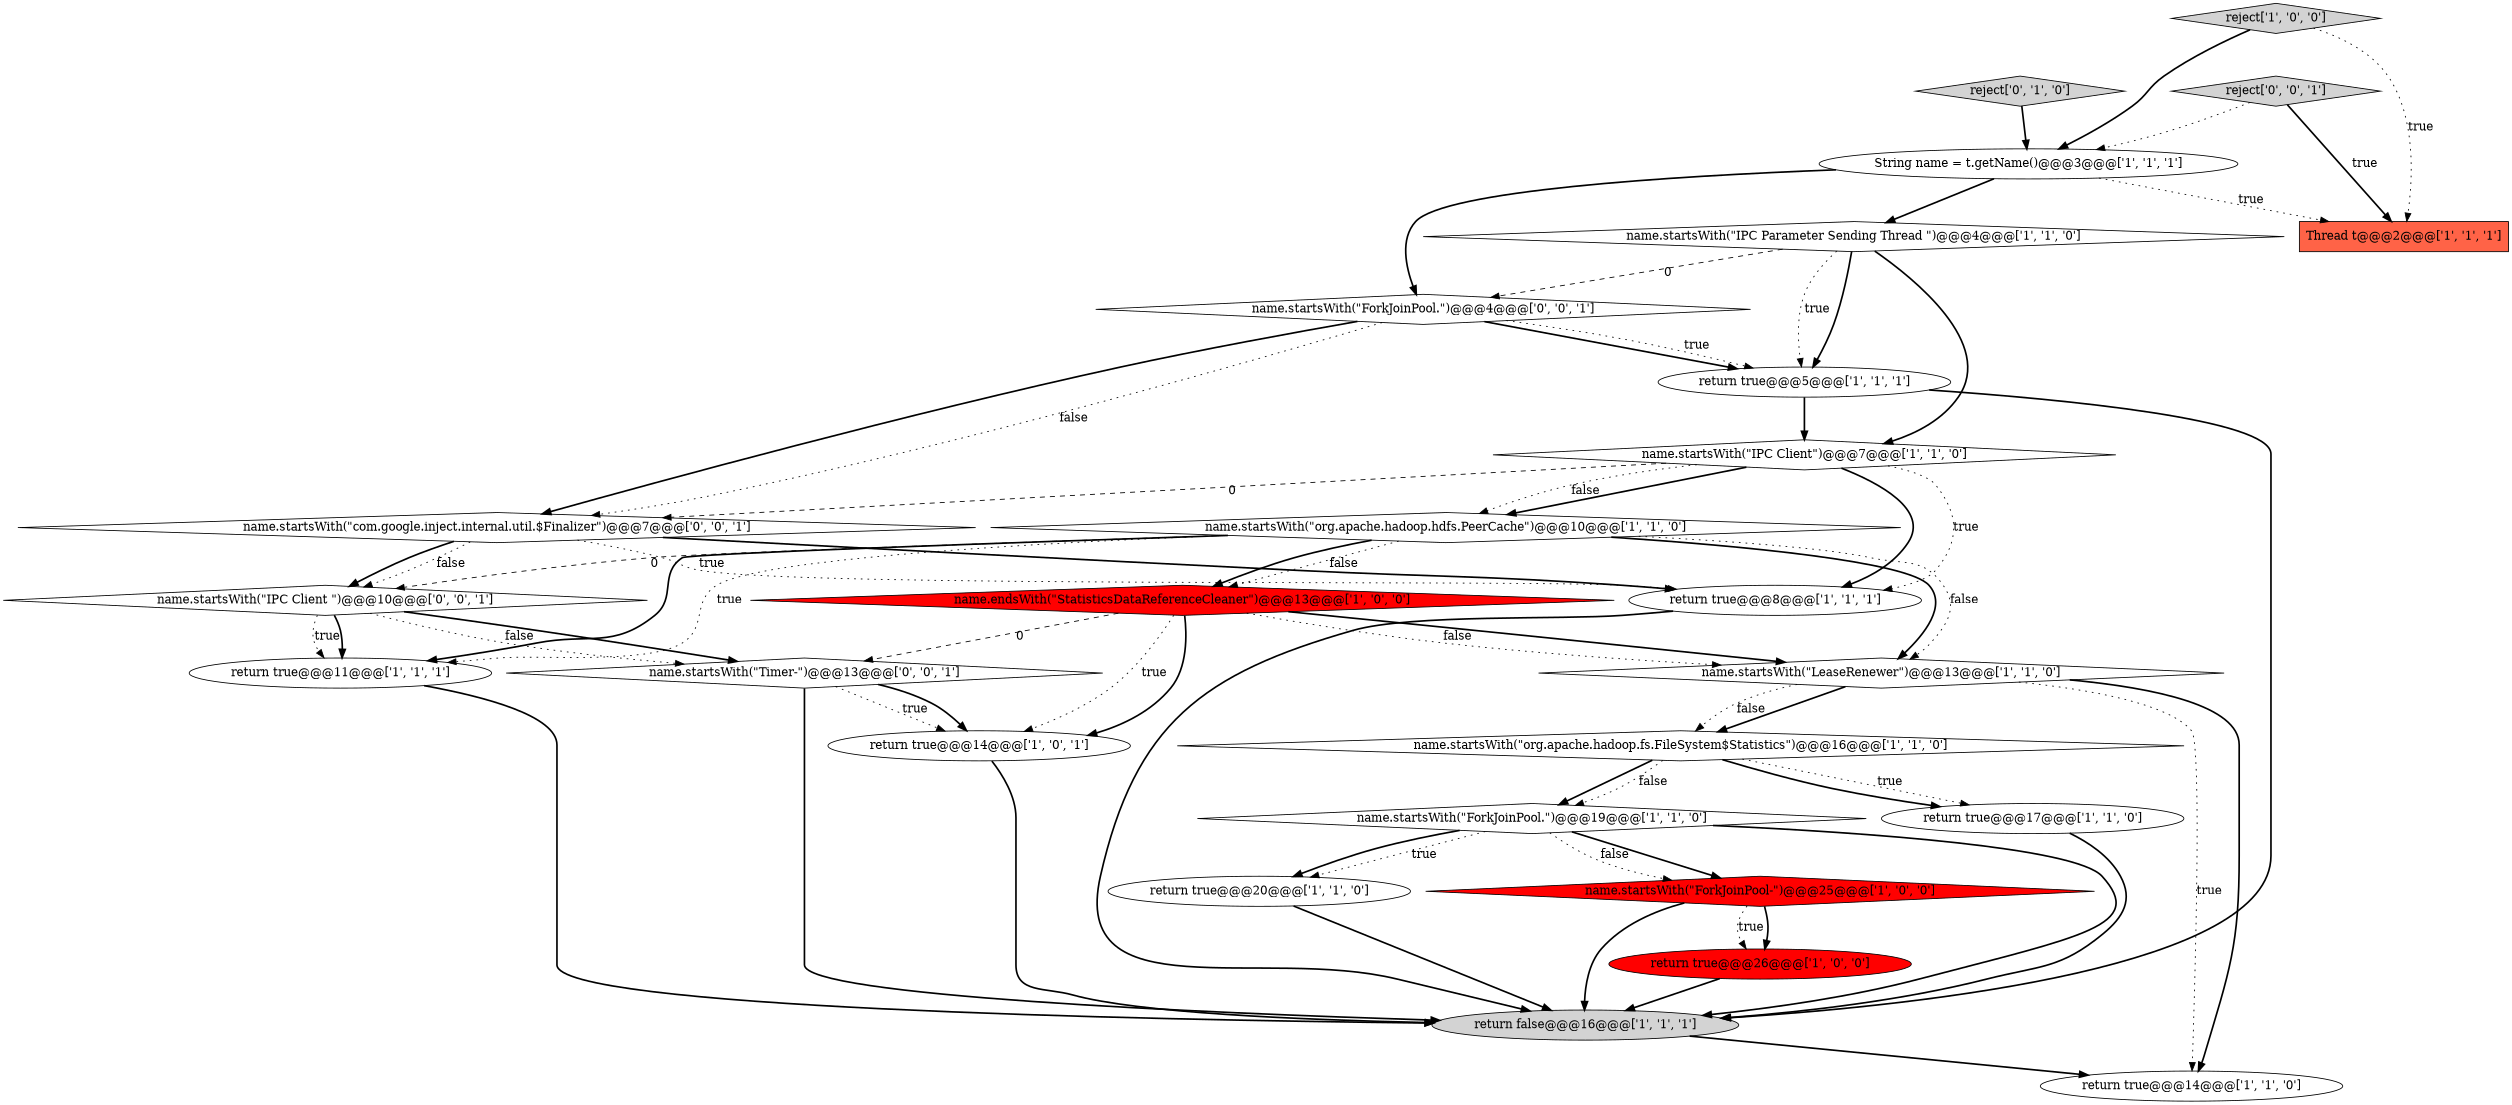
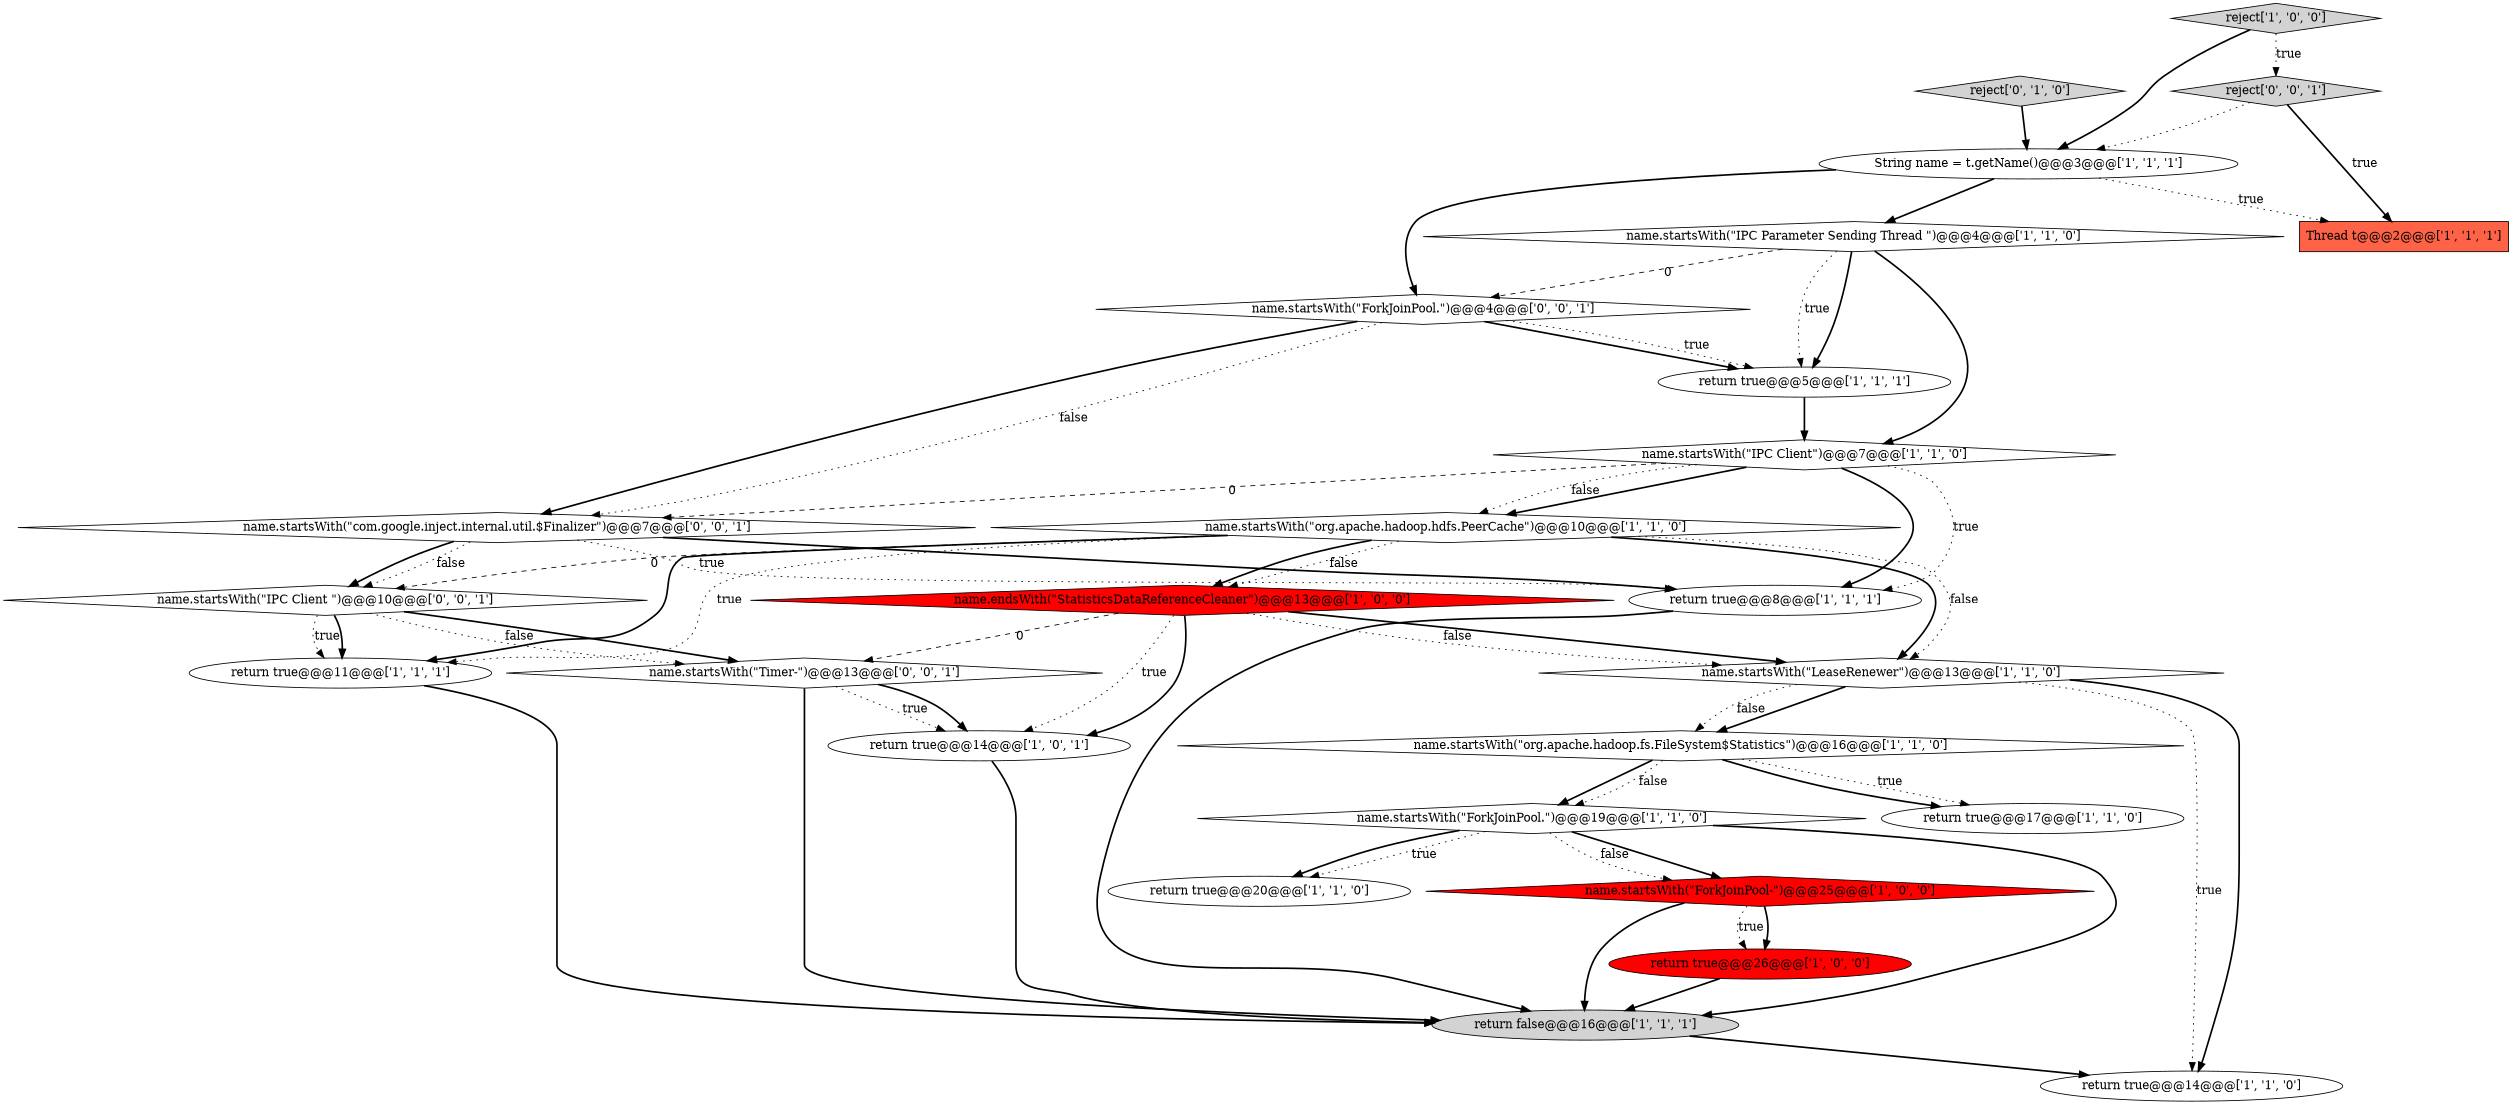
edge "reject['1', '0', '0']" -> "Thread t@@@2@@@['1', '1', '1']": now "reject['1', '0', '0']" -> "reject['0', '0', '1']"
edge "return true@@@5@@@['1', '1', '1']" -> "return false@@@16@@@['1', '1', '1']": removed
edge "return true@@@20@@@['1', '1', '0']" -> "return false@@@16@@@['1', '1', '1']": removed
edge "return true@@@17@@@['1', '1', '0']" -> "return false@@@16@@@['1', '1', '1']": removed
